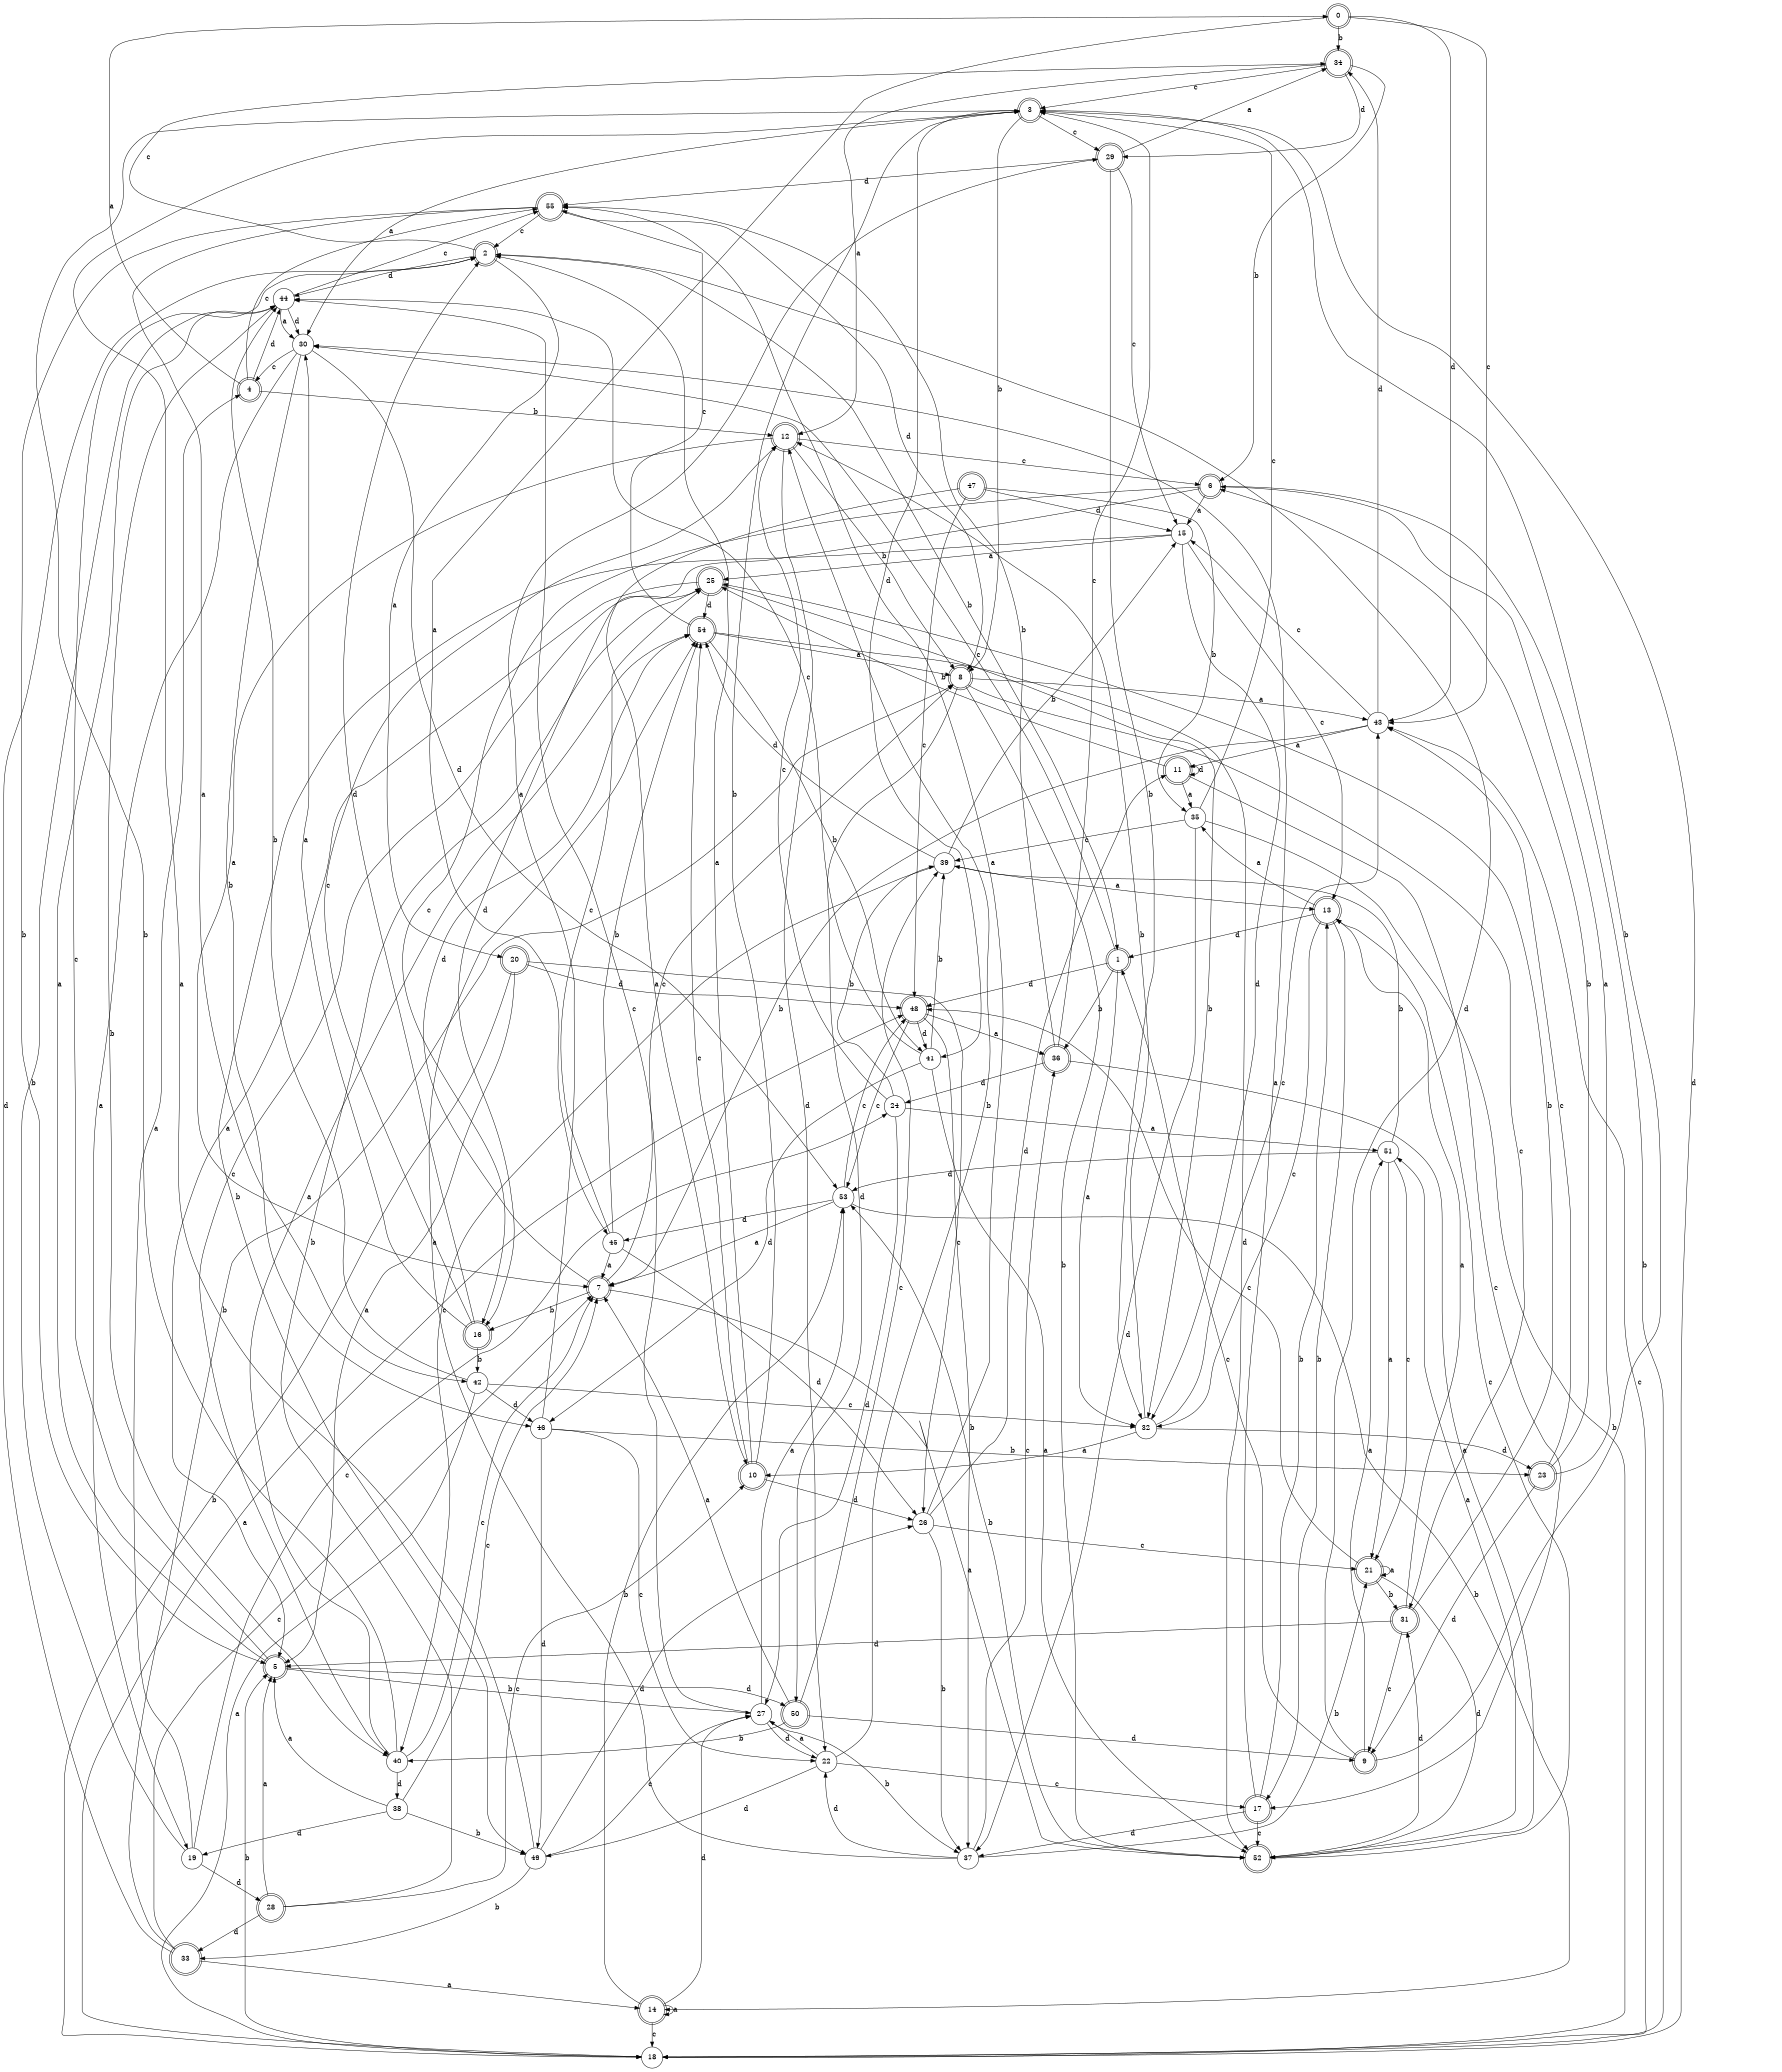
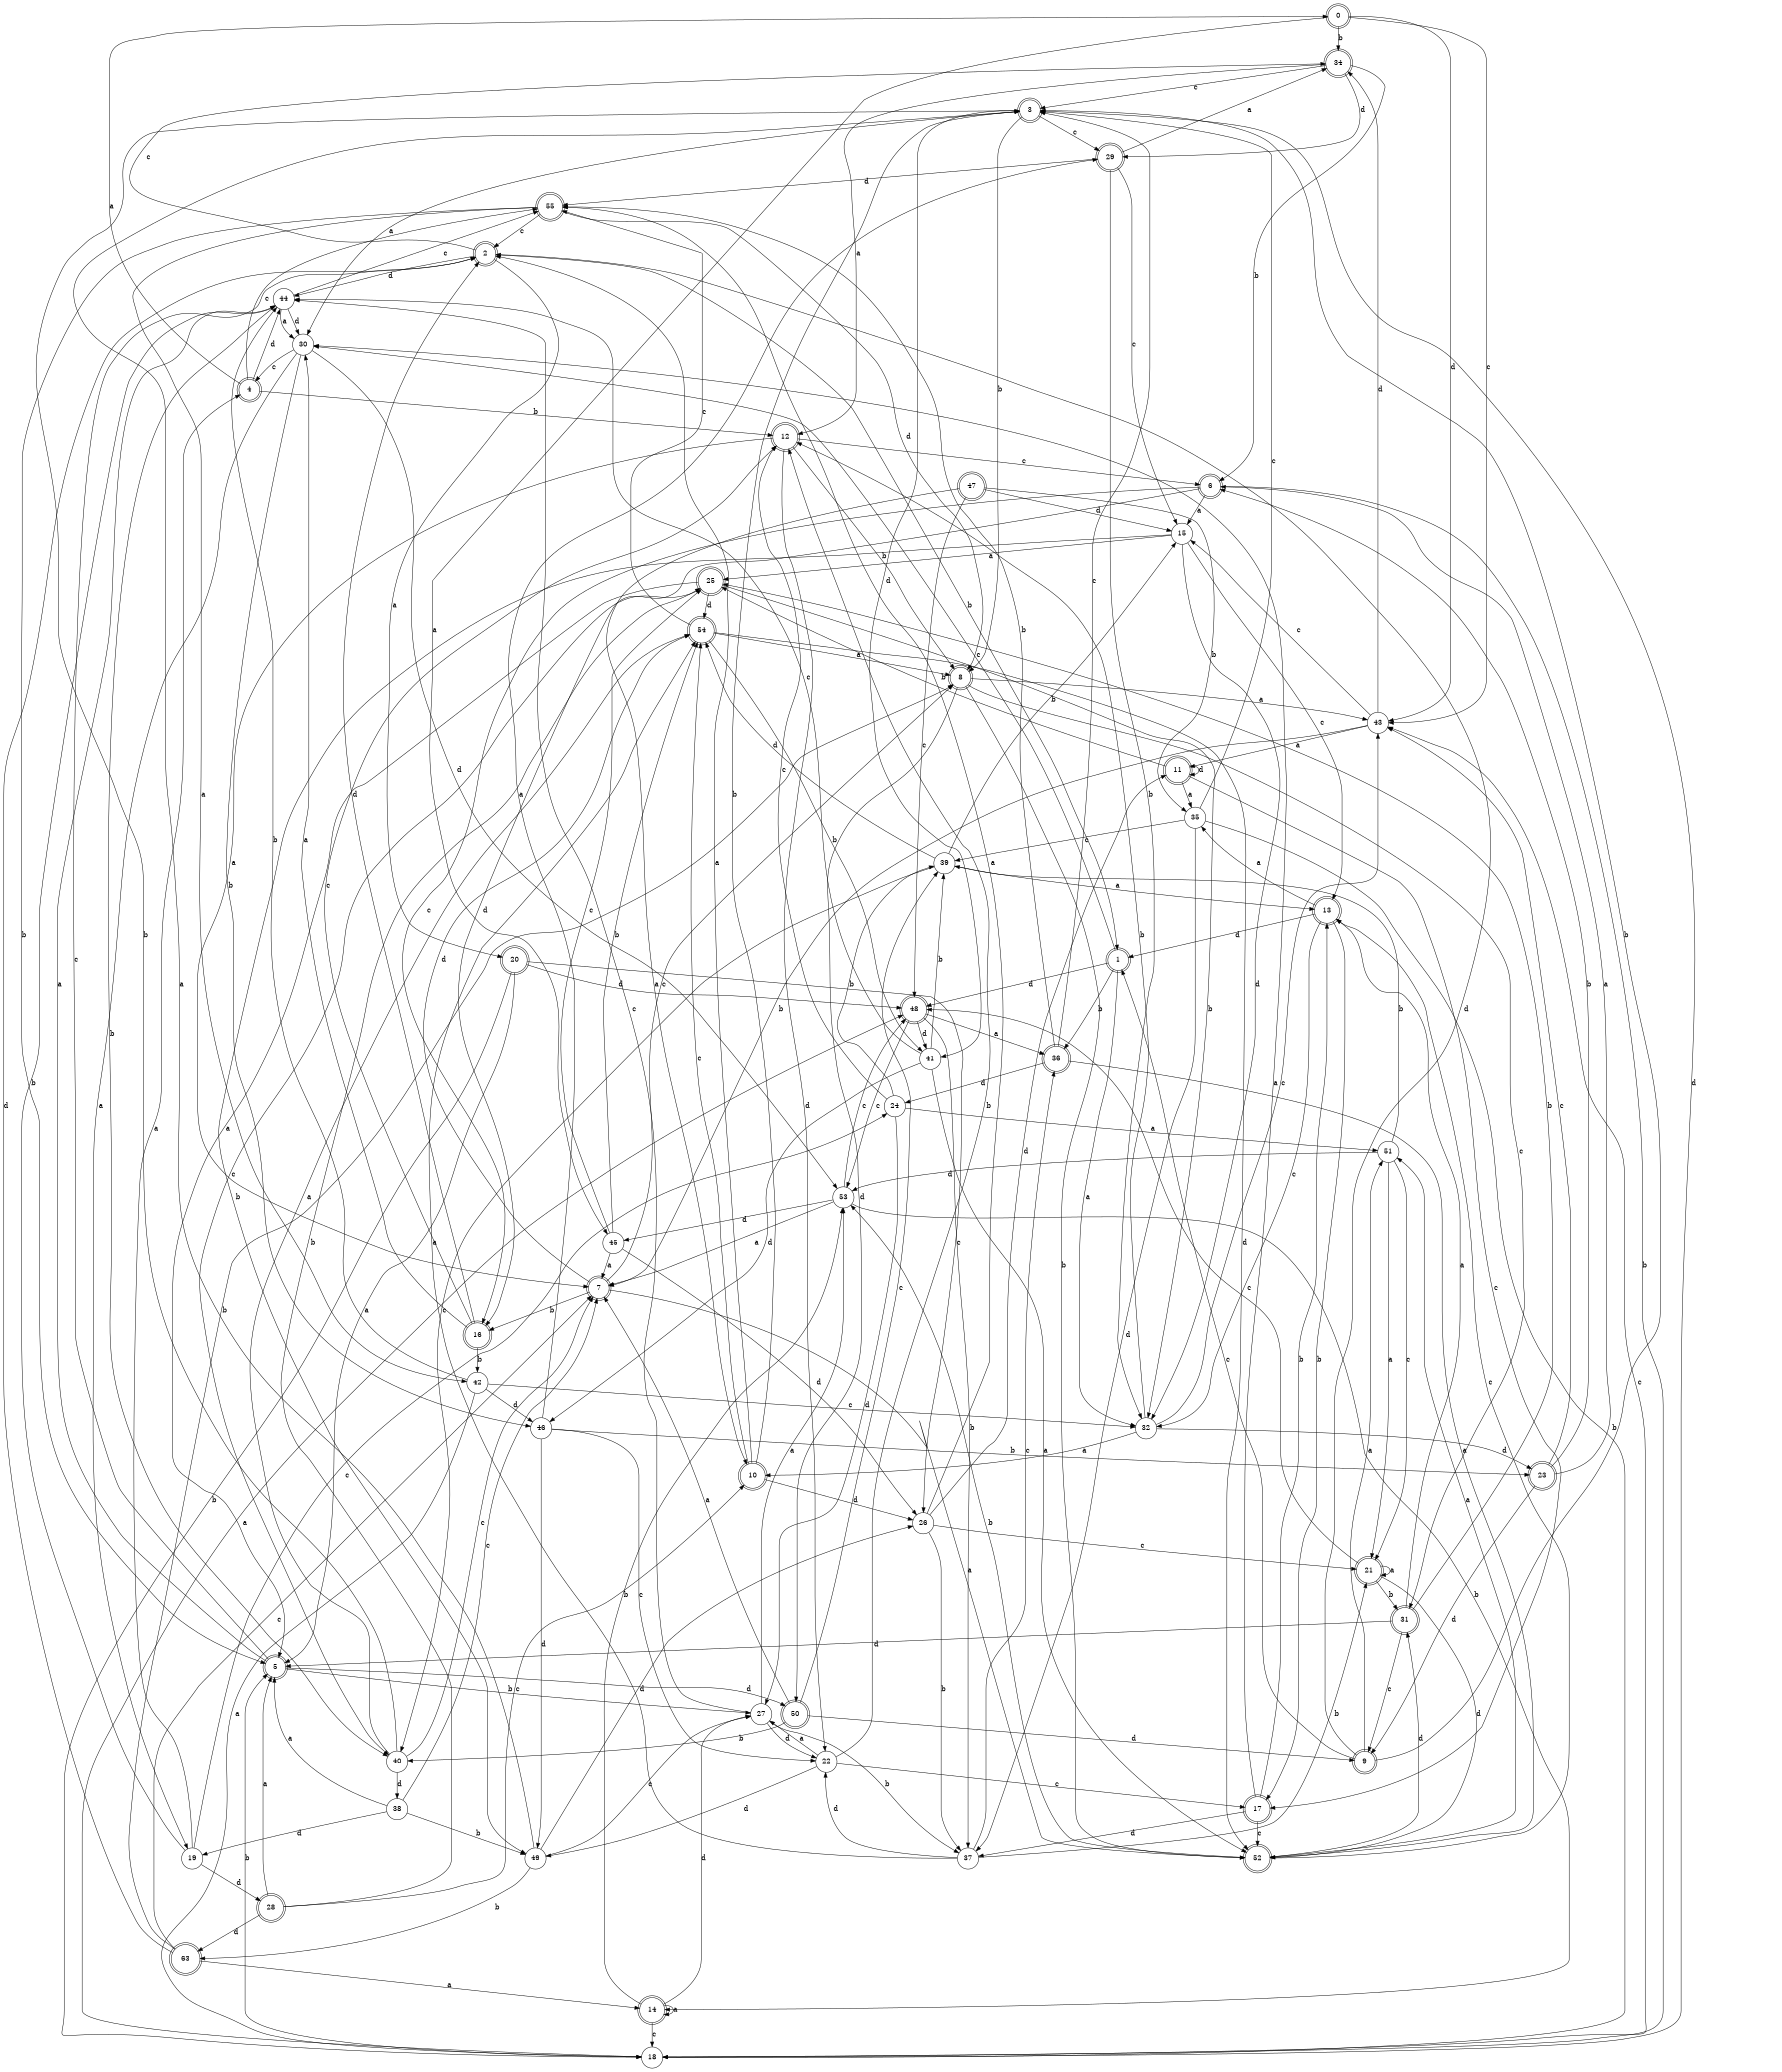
node "33": label "33" -> "63"
